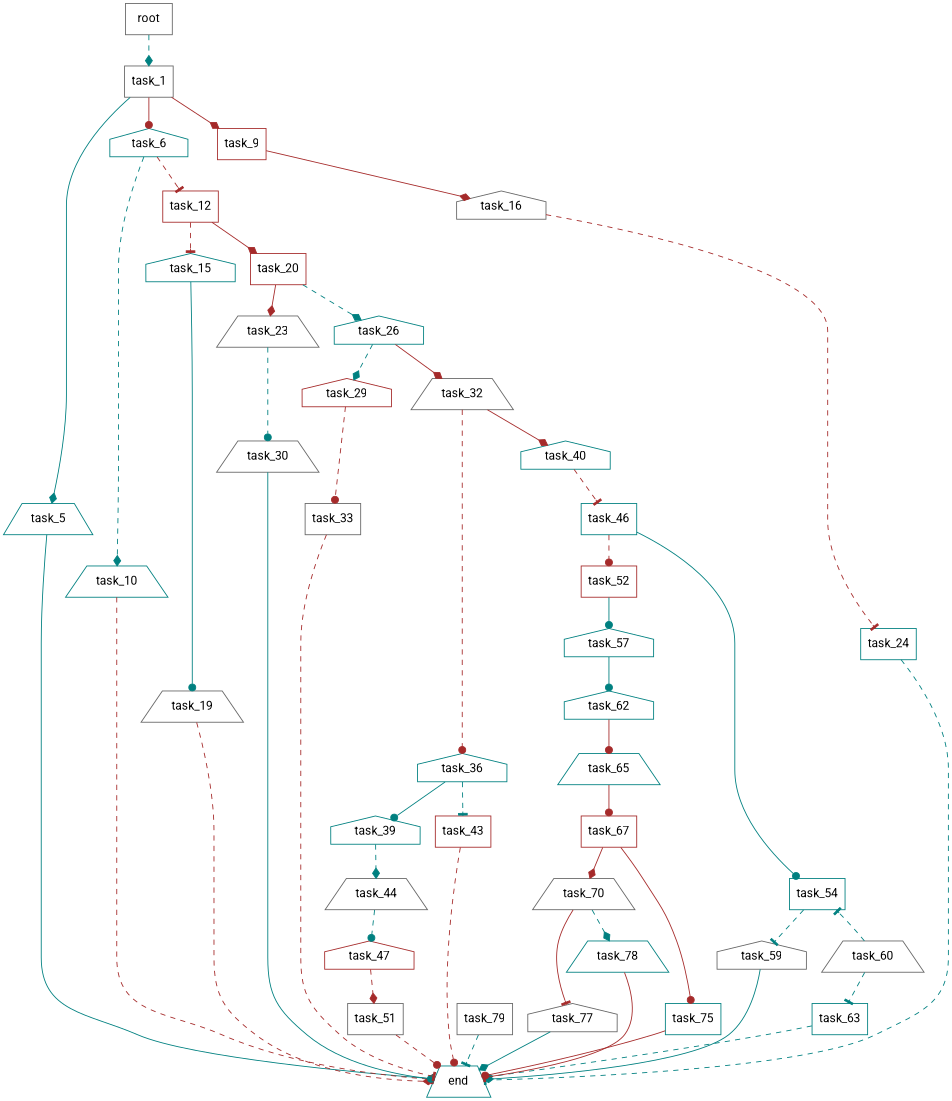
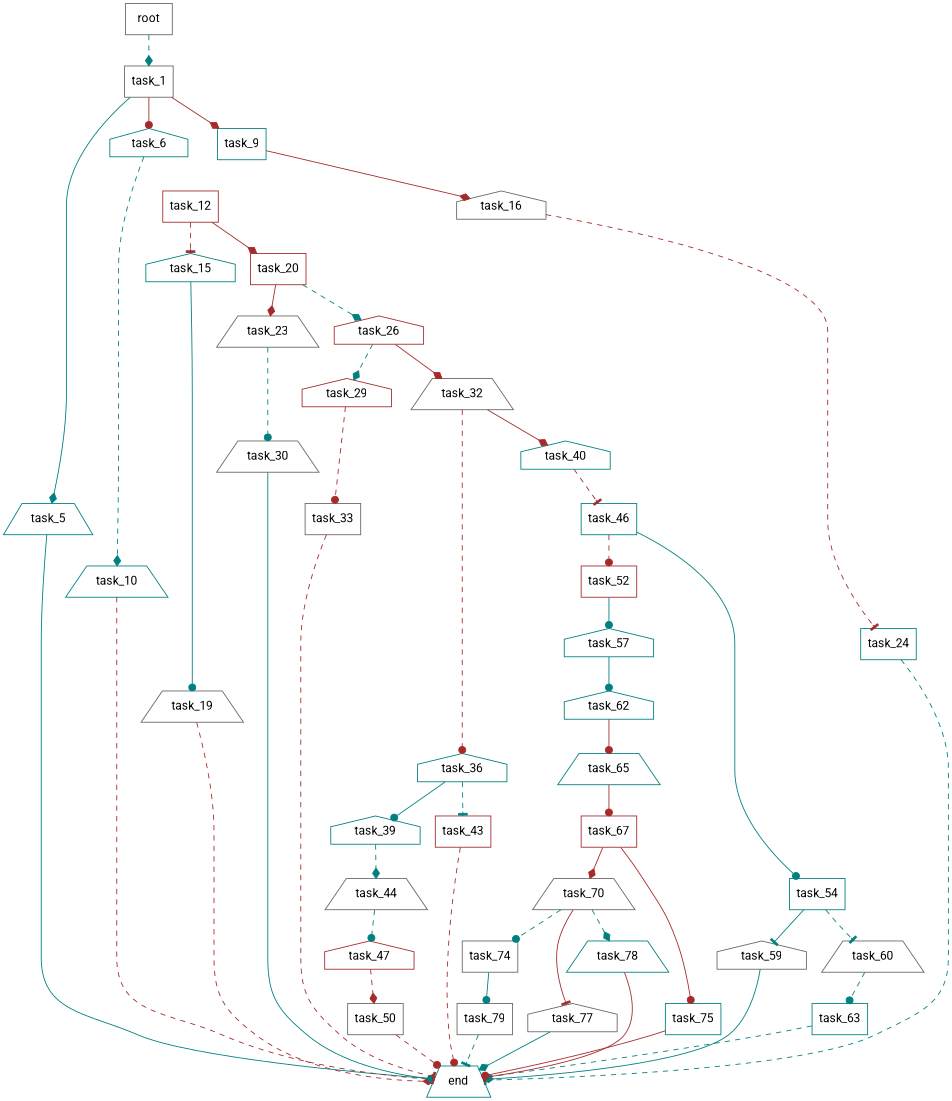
node "task_9": color brown -> teal
edge "task_6" -> "task_12": removed
node "task_26": color teal -> brown
edge "task_54" -> "task_59": style dashed -> solid
edge "task_60" -> "task_54": reversed
node "task_74": added
edge "task_60" -> "task_63": arrowhead tee -> dot
node "task_51": label "task_51" -> "task_50"
